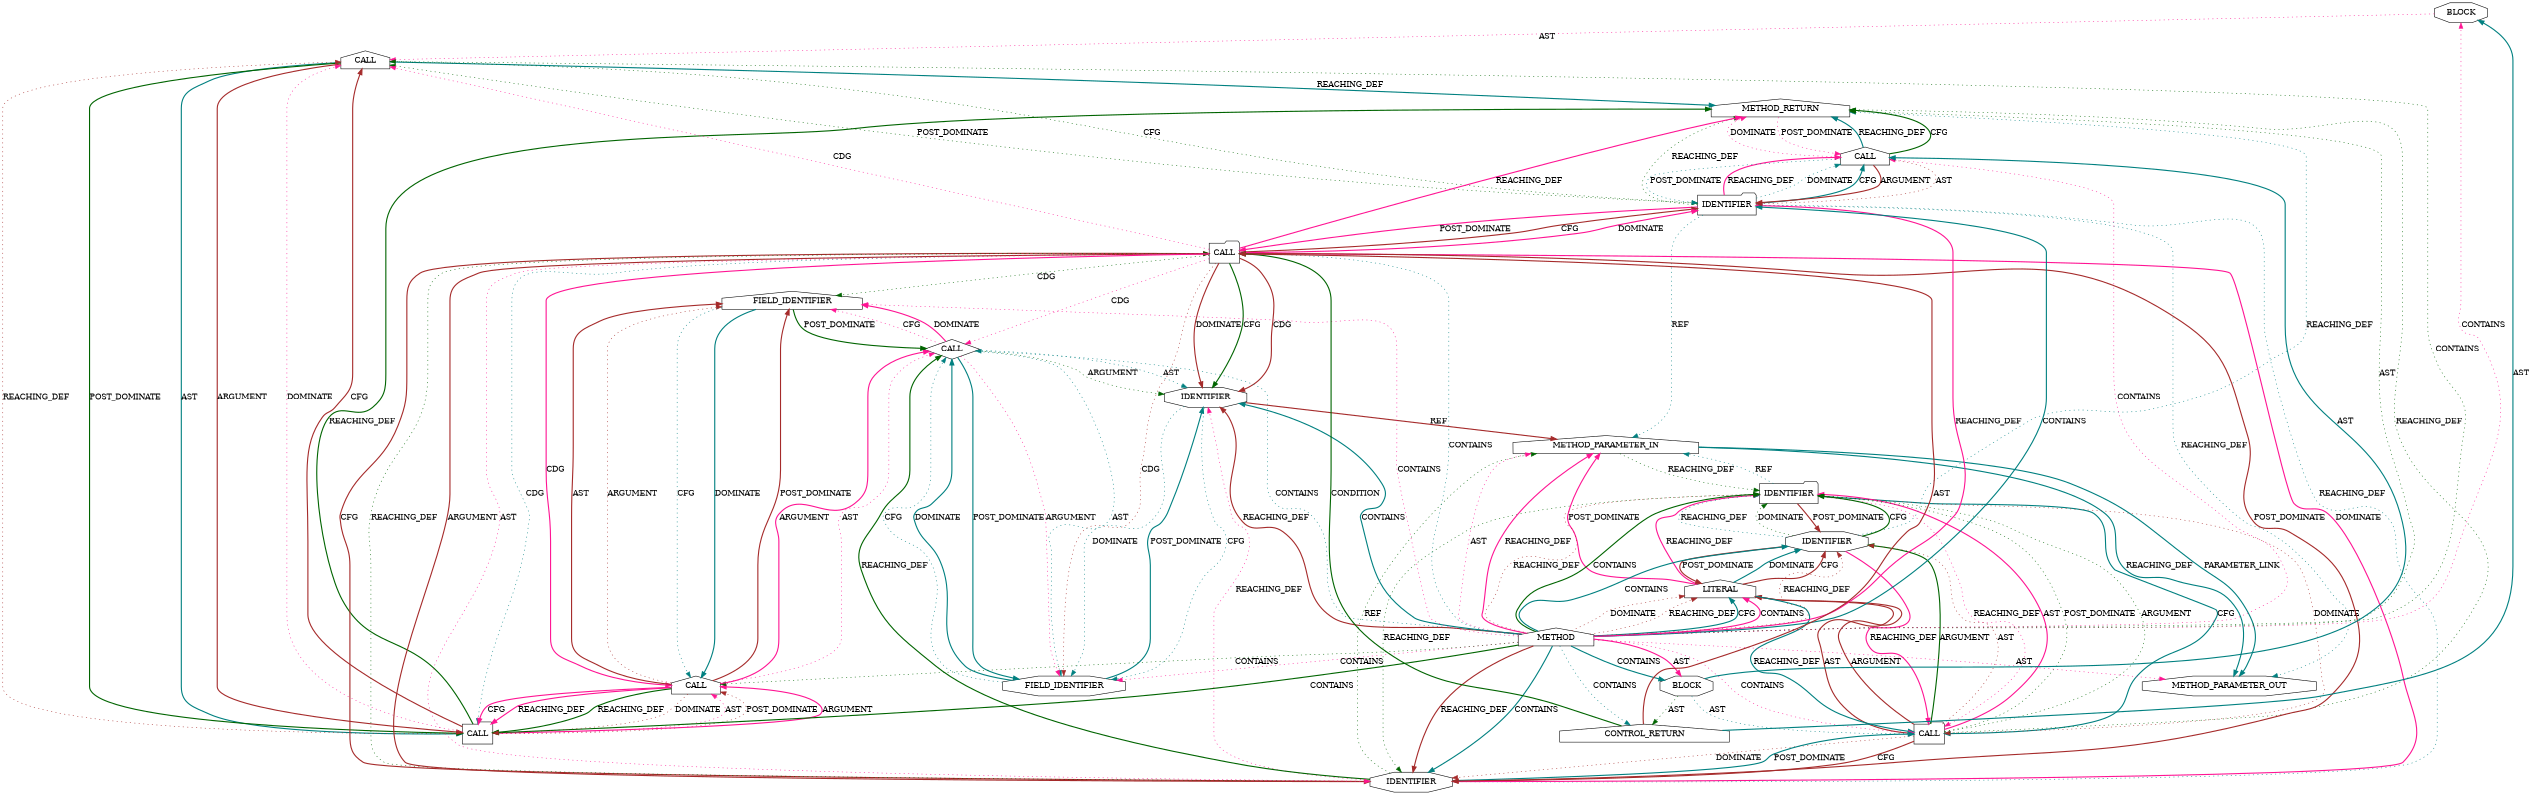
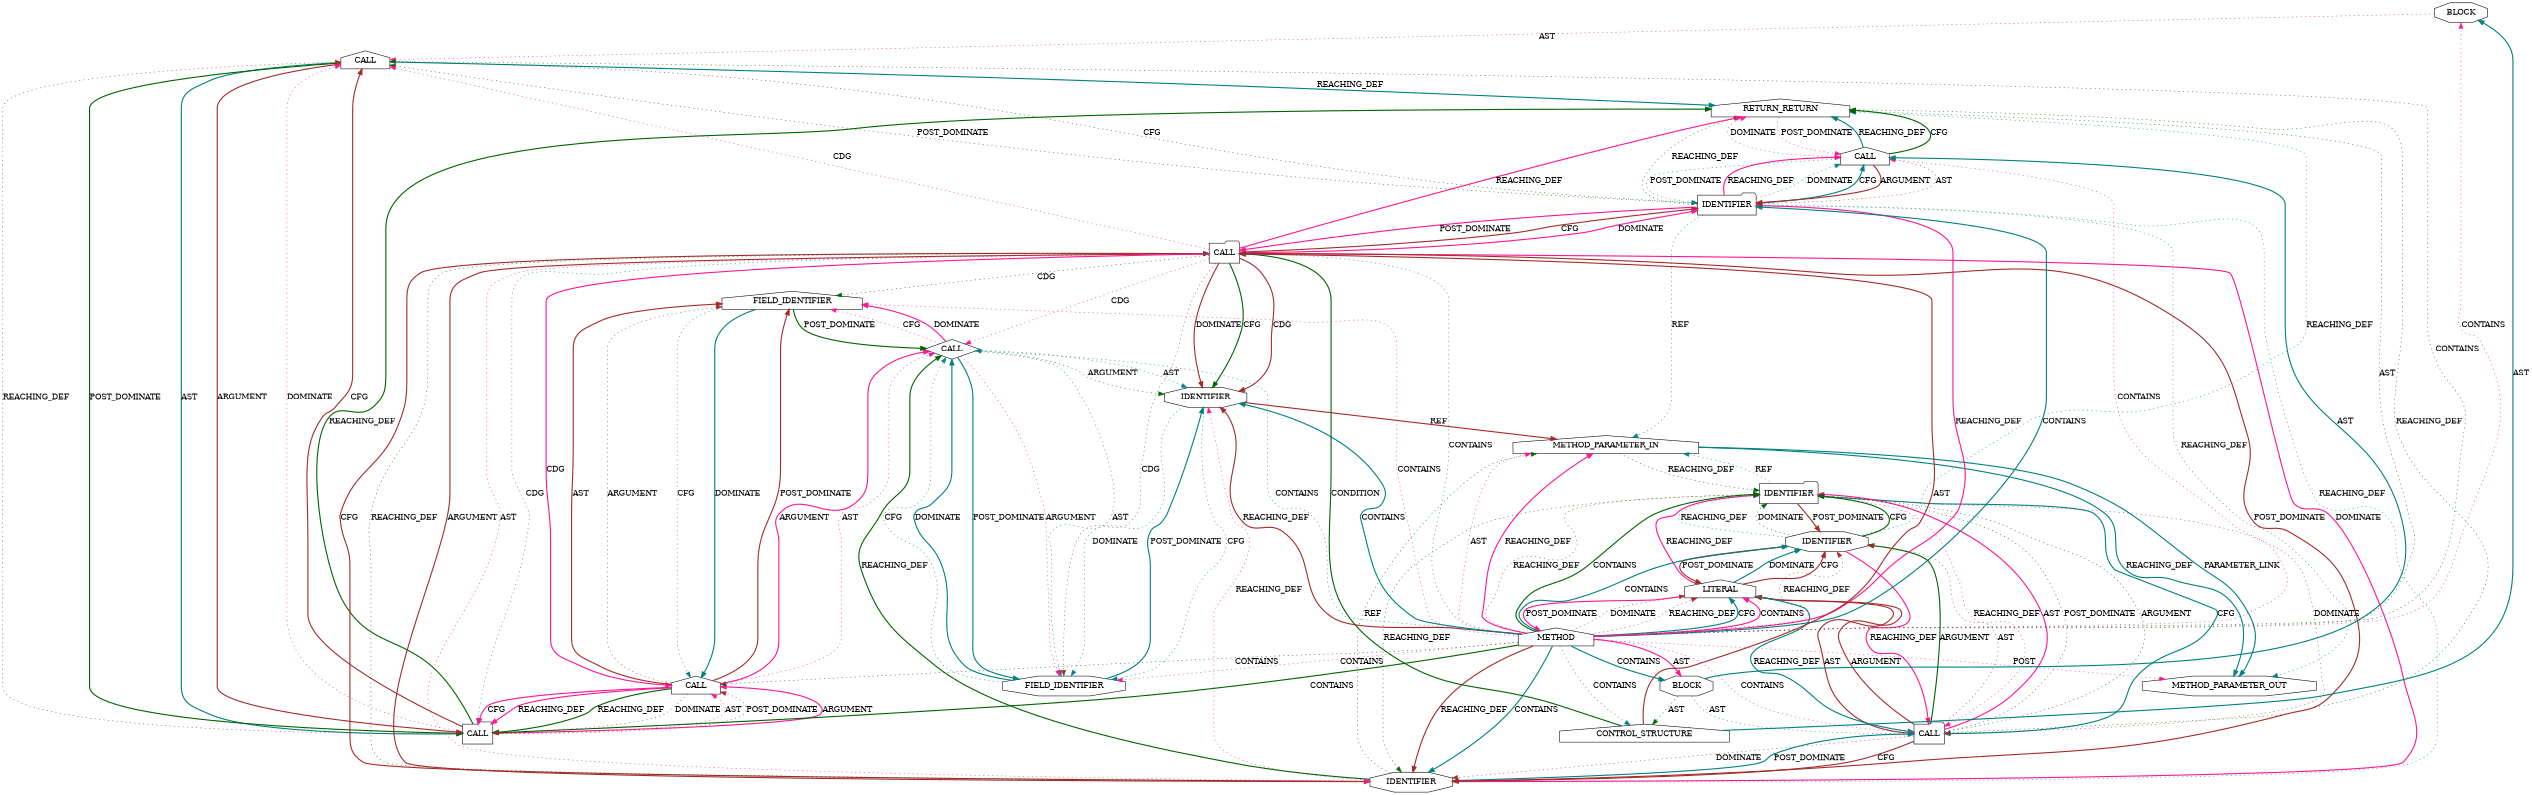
node "METHOD_RETURN": label "METHOD_RETURN" -> "RETURN_RETURN"
edge "LITERAL" -> "METHOD_PARAMETER_IN": now "LITERAL" -> "METHOD"
edge "METHOD" -> "METHOD_PARAMETER_OUT": label "AST" -> "POST"
node "CONTROL_RETURN": label "CONTROL_RETURN" -> "CONTROL_STRUCTURE"
